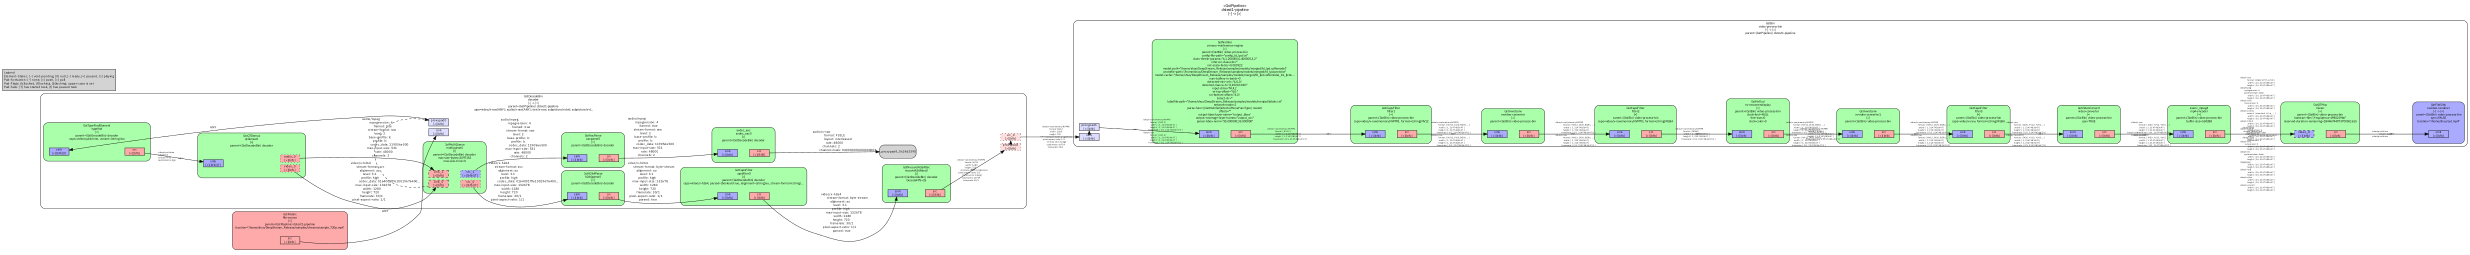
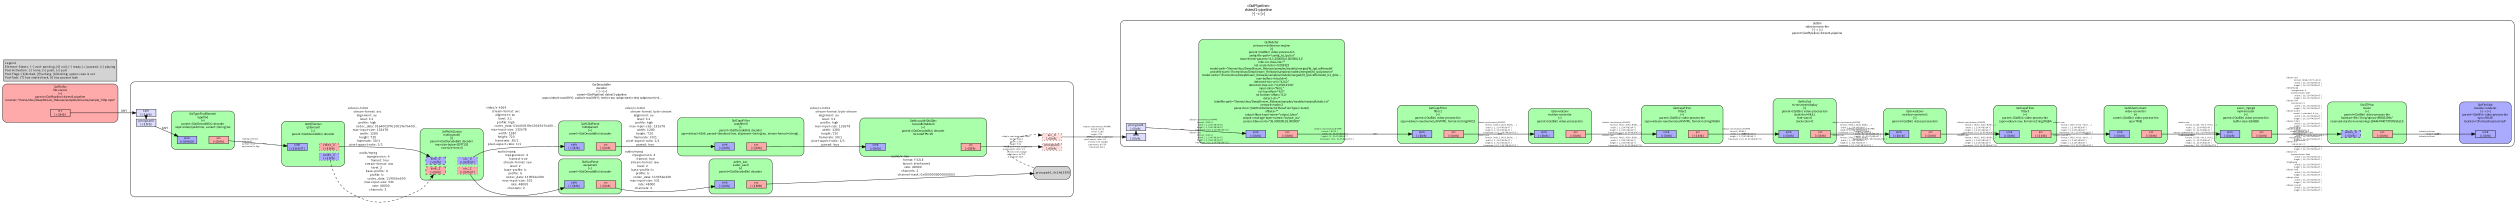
edge "proxypad3 [>][bfb]" -> "src_0 [>][bfb]": now "_proxypad4_0x14d3390" -> "src_0 [>][bfb]"
edge "sink_0 [>][bfb]" -> "proxypad0 [<][bfb]": now "sink [<][bfb]" -> "proxypad0 [<][bfb]"
edge "audio_0 [>][bfb]" -> "sink_1 [>][bfb]": style solid -> dashed
node "audio_0 [>][bfb]": fillcolor #ffaaaa -> #aaaaff
node "src_1 [>][bfb][T]": fillcolor #aaaaff -> #ffaaaa
node "sink_0 [>][bfb]": fillcolor #ffaaaa -> #aaaaff
node "src_0 [>][bfb][T]": fillcolor #ffaaaa -> #aaaaff
